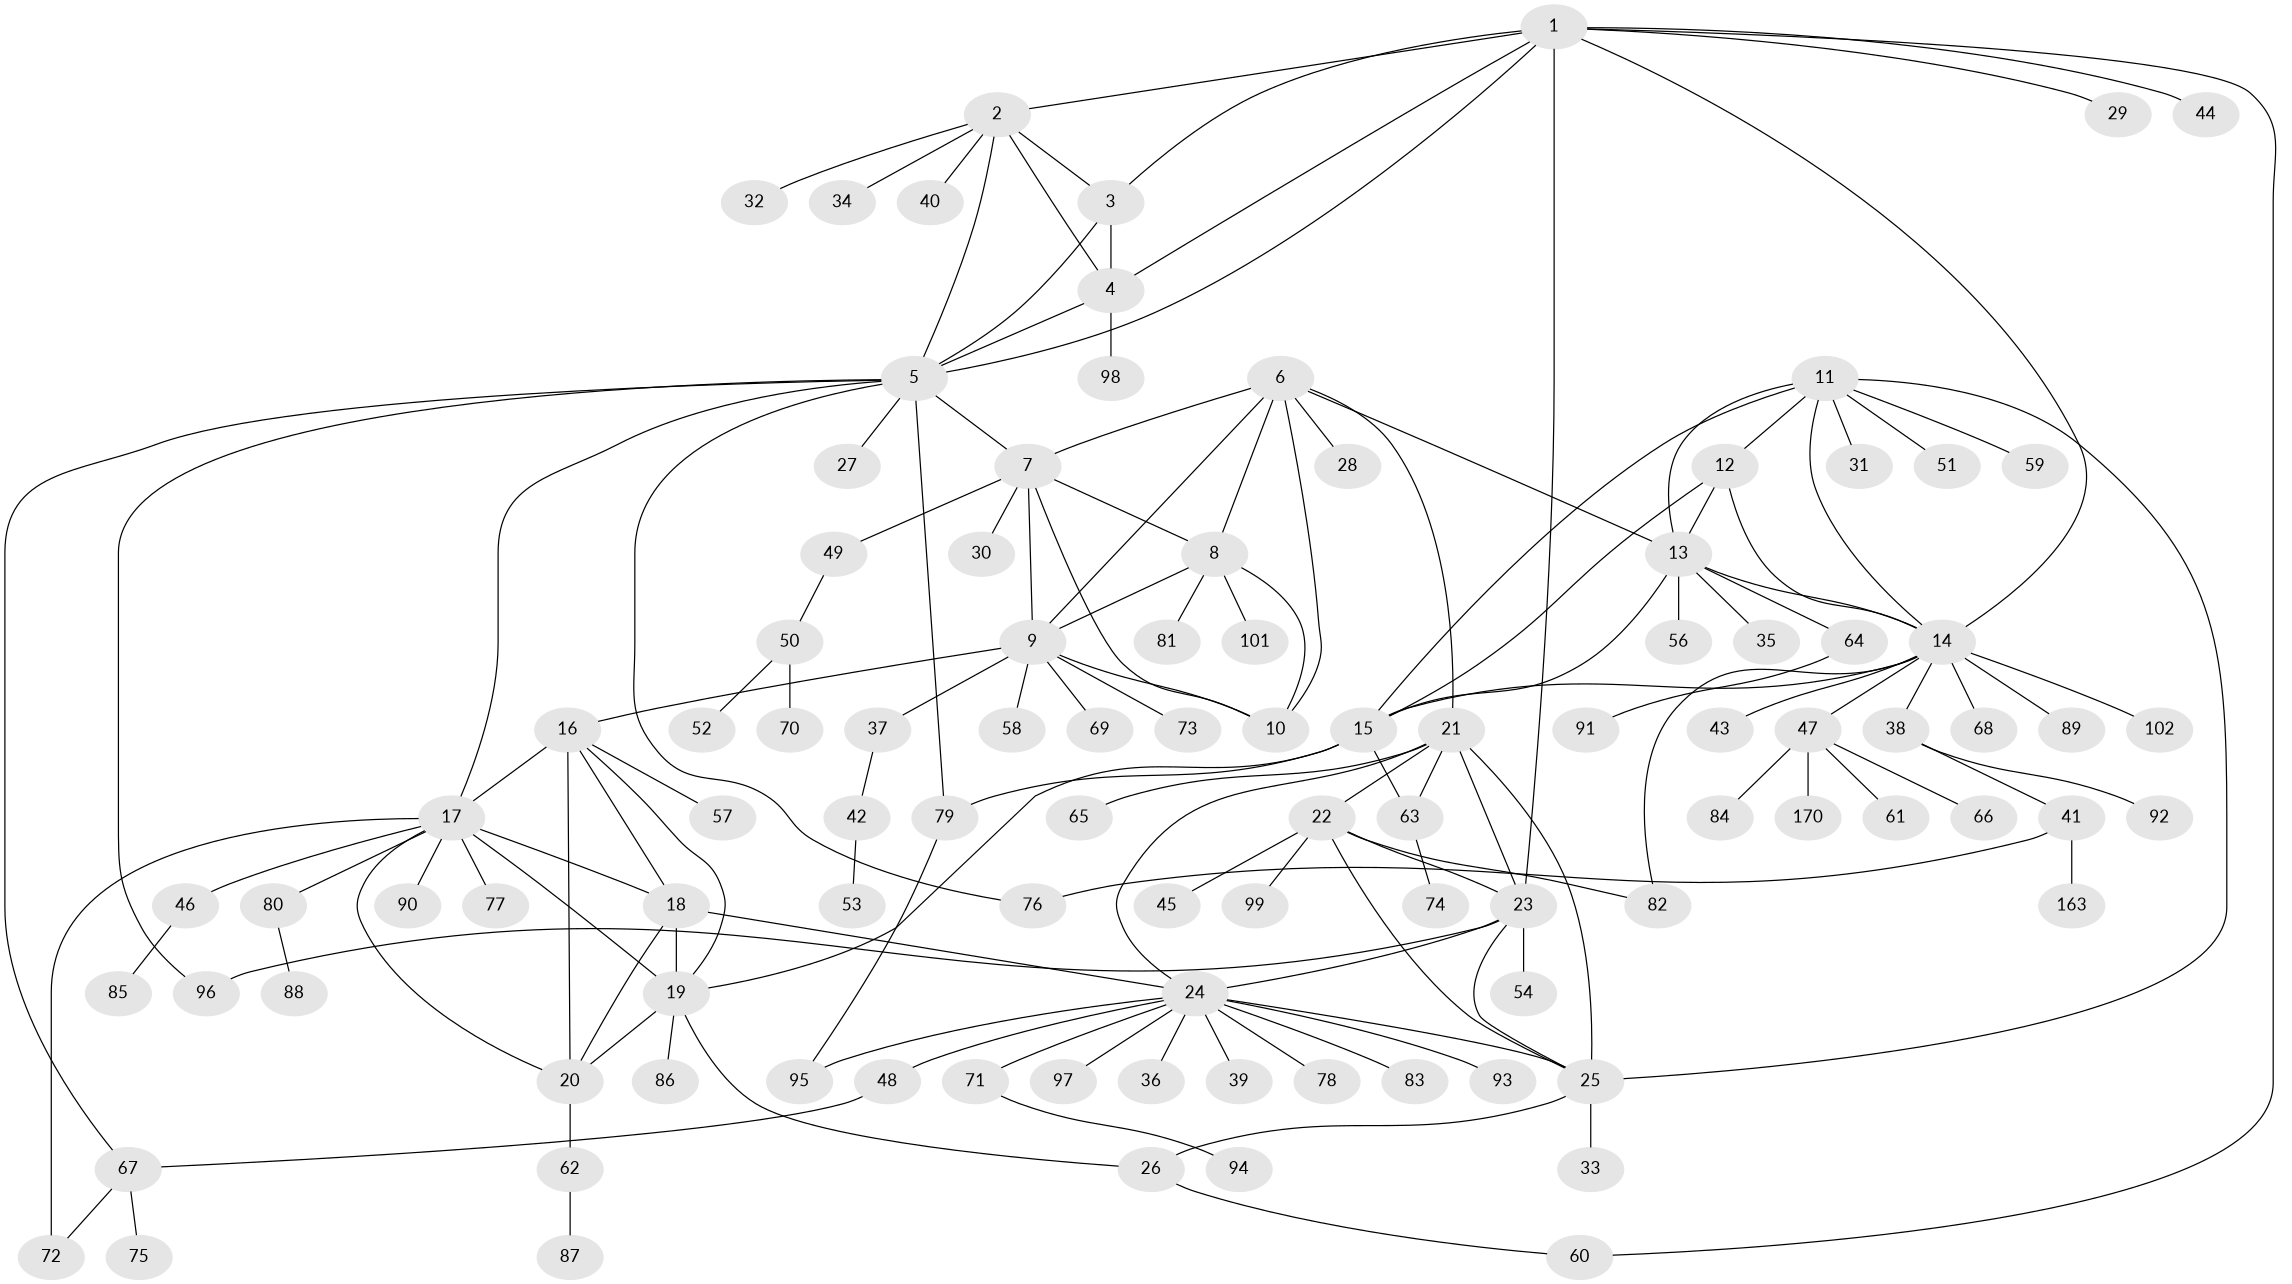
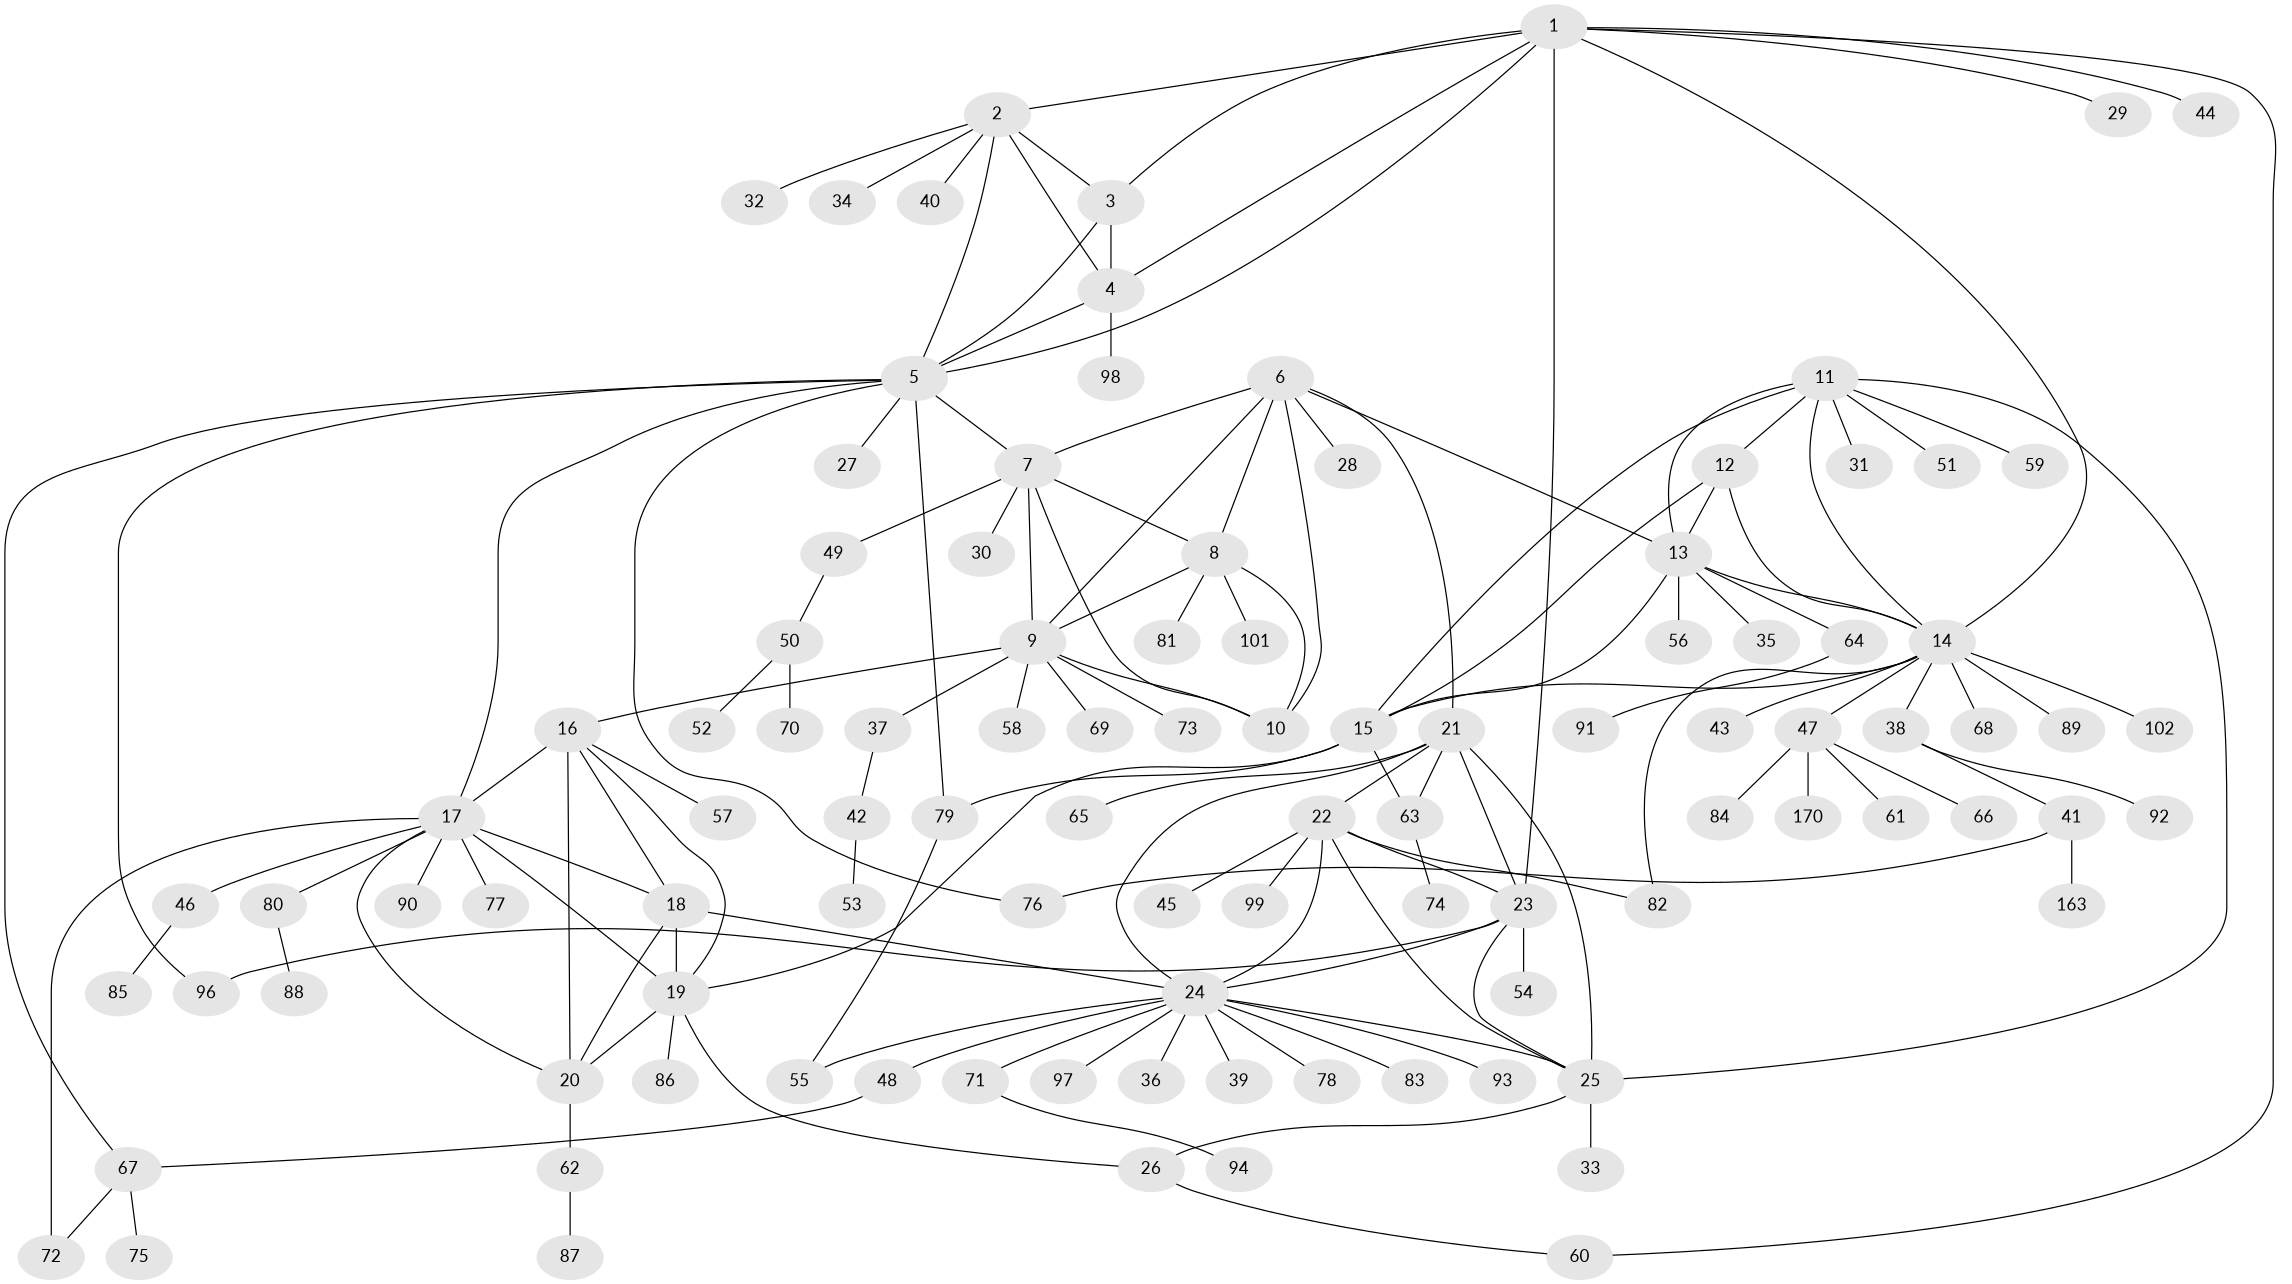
edge "22" -- "24": added
node "95": label "95" -> "55"
